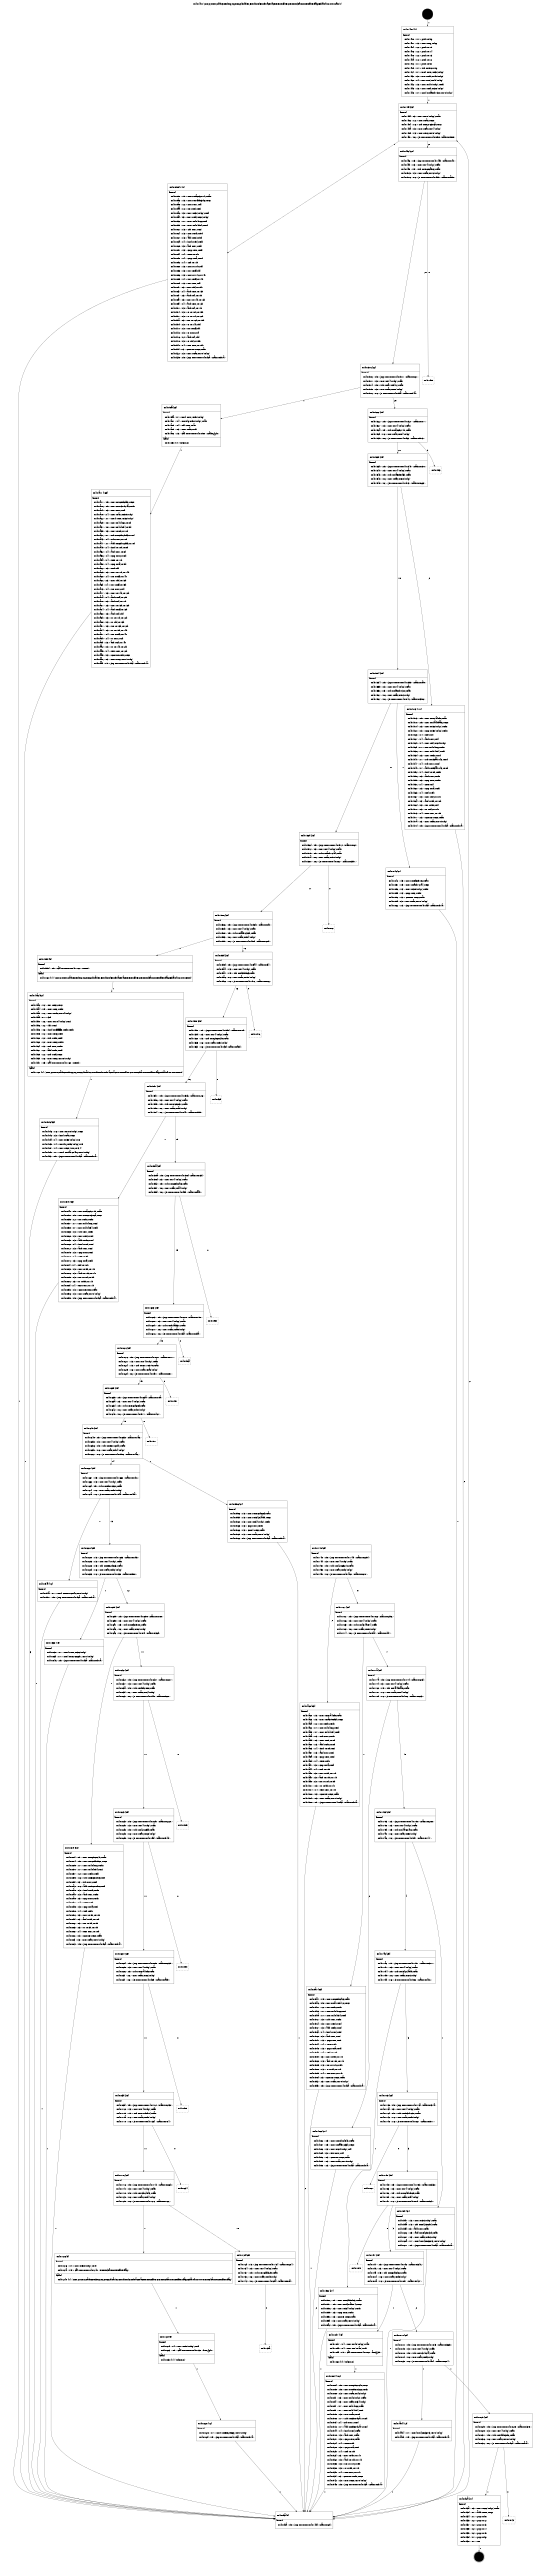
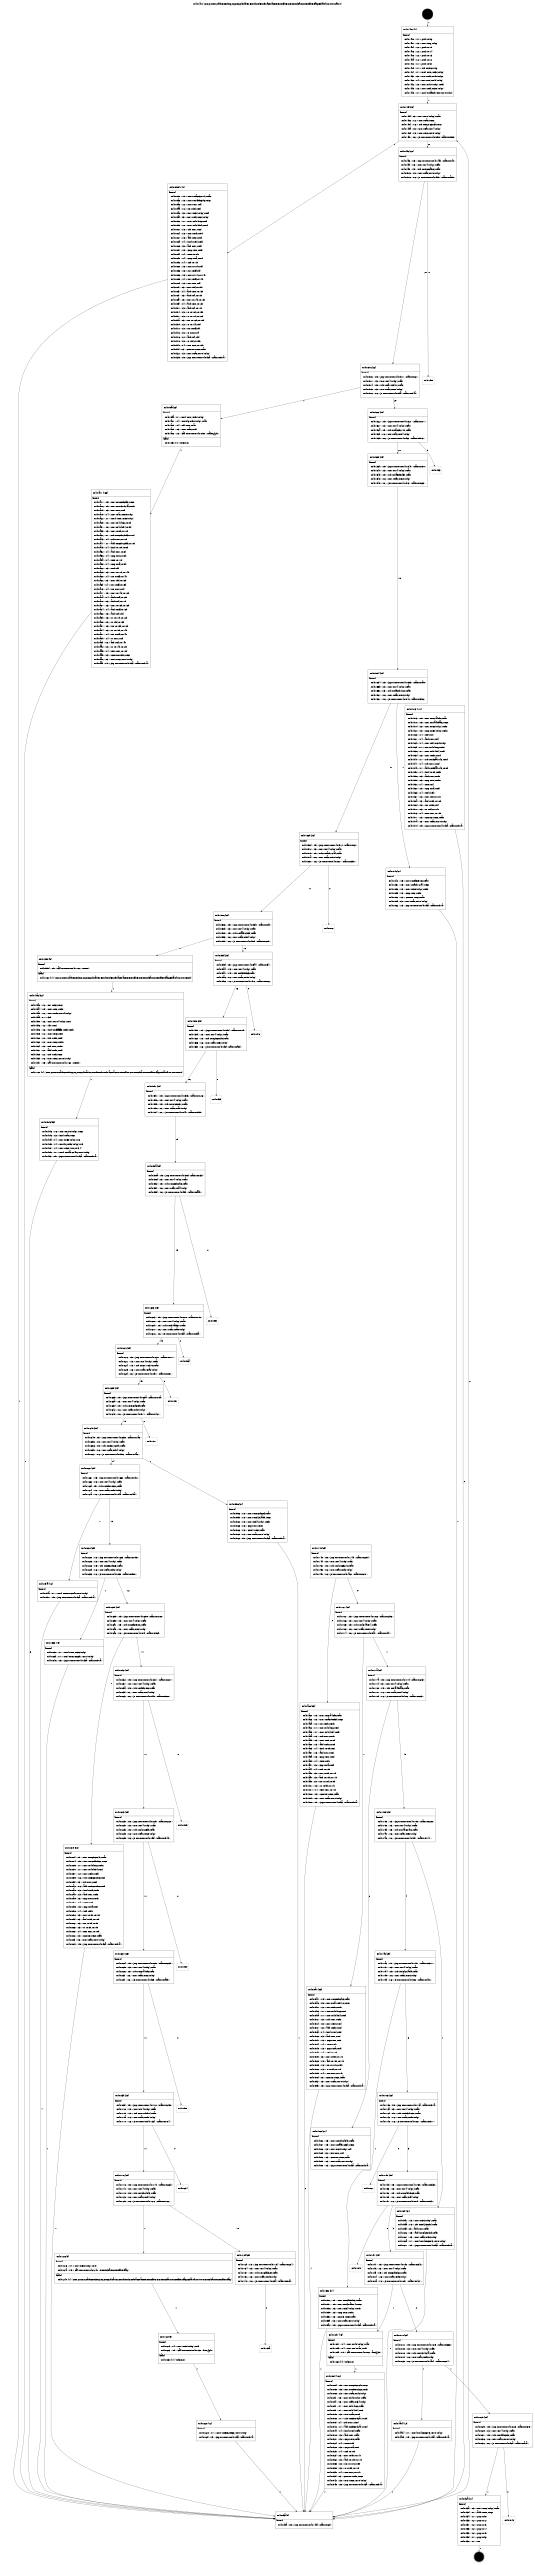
edge "0x40153b [25]" -> "0x401b13 [111]": removed, label "2"
node "0x401e4b [83]": removed
edge "0x401b82 [27]" -> "0x401fca [5]": removed, label "2"
